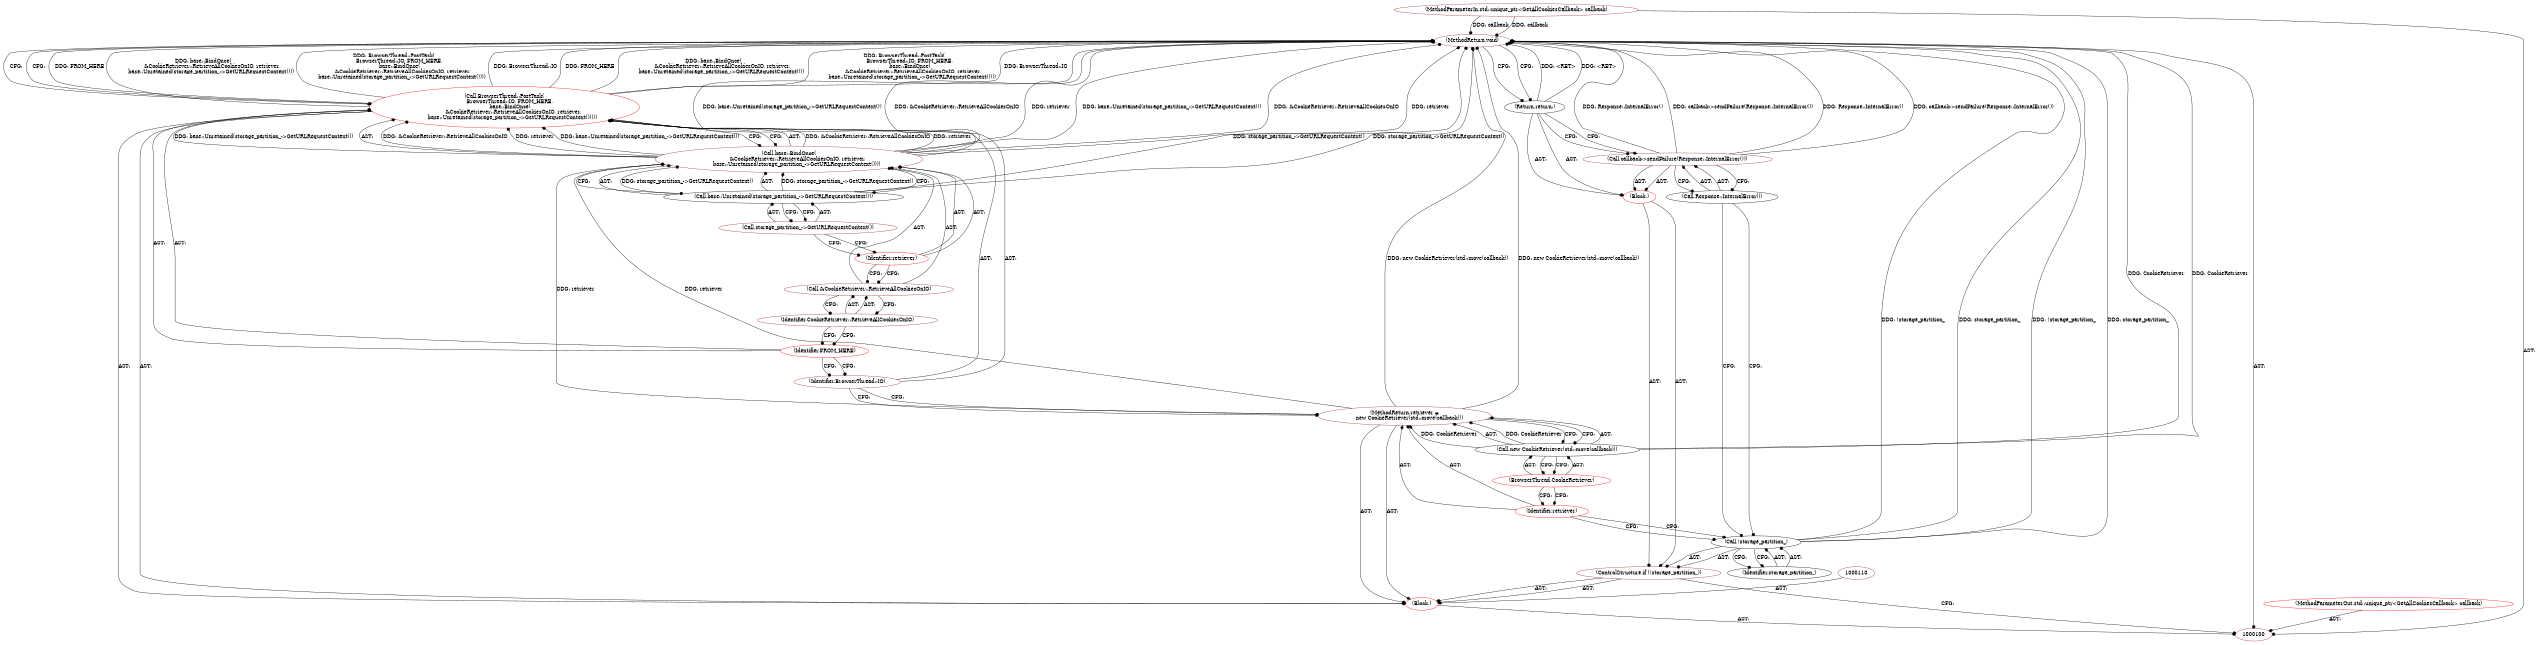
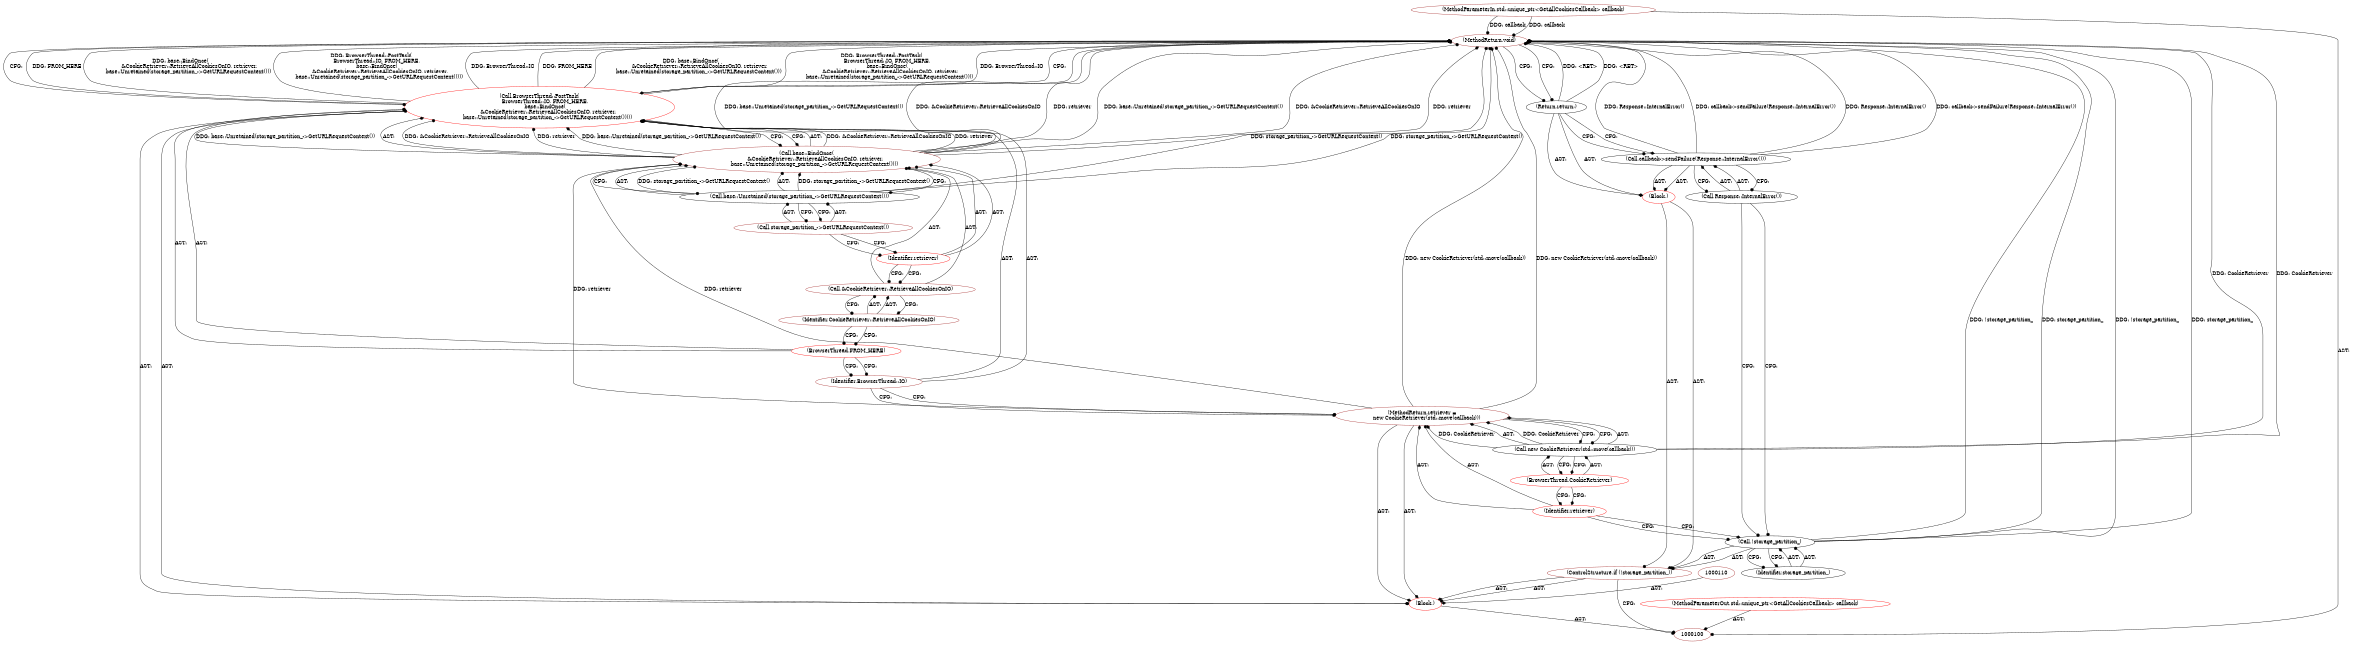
edge "(MethodReturn,void)" -> "1000100": removed, label "AST:"
node "(Call,callback->sendFailure(Response::InternalError()))": color brown -> black
node "(Identifier,FROM_HERE)": label "(Identifier,FROM_HERE)" -> "(BrowserThread,FROM_HERE)"
